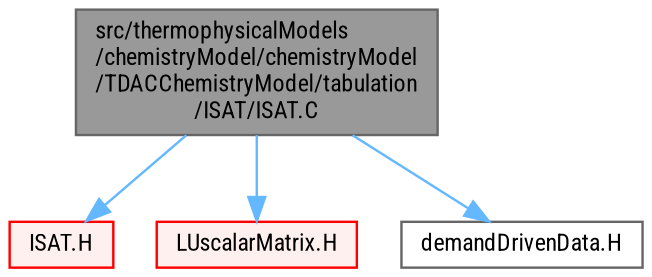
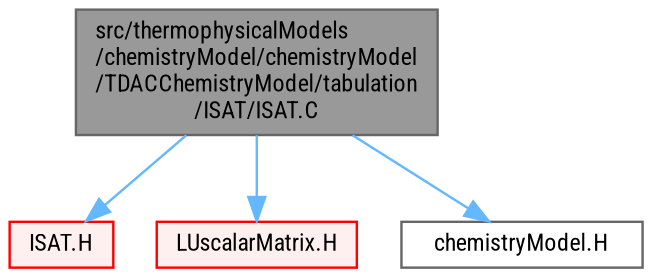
node "demandDrivenData.H": label "demandDrivenData.H" -> "chemistryModel.H"
